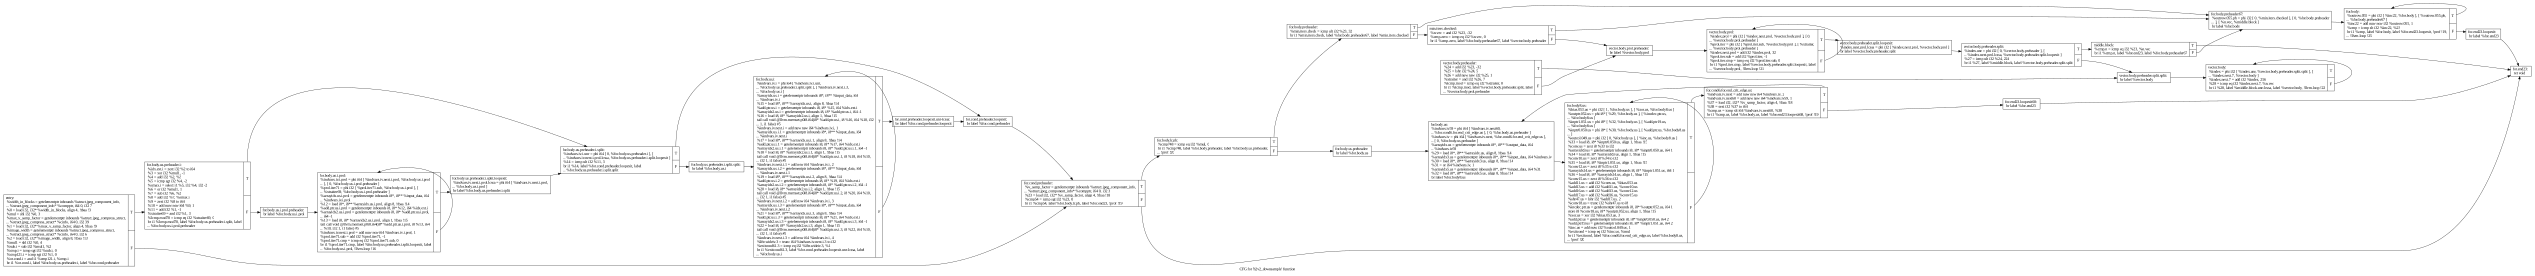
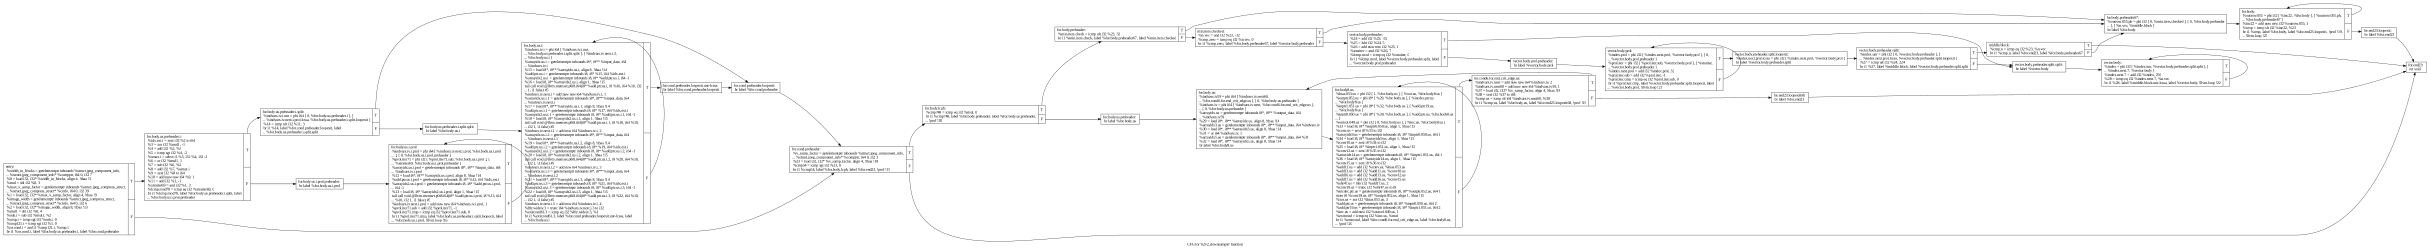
edge "min.iters.checked:" -> "vector.body.prol.preheader:": now "min.iters.checked:" -> "vector.body.preheader:"
node "for.body.us.preheader.i.split.loopexit:": removed
